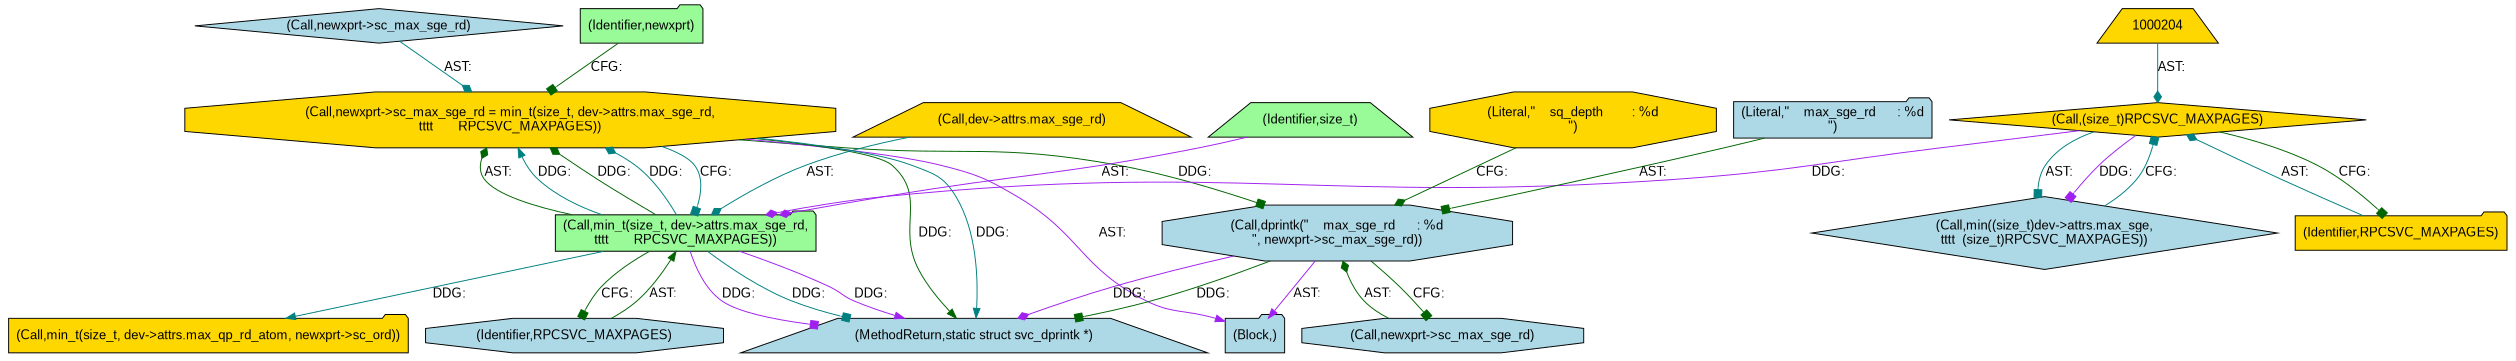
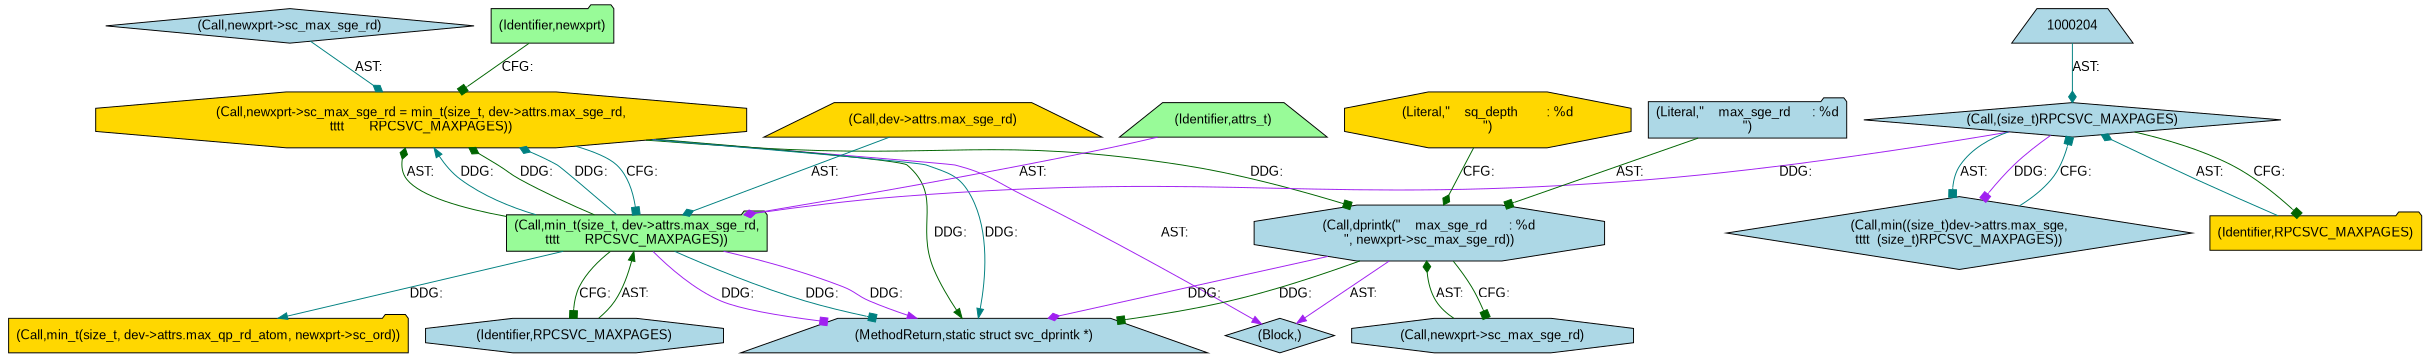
node "1000204": fillcolor gold -> lightblue
node "(Identifier,size_t)": label "(Identifier,size_t)" -> "(Identifier,attrs_t)"
node "(Call,(size_t)RPCSVC_MAXPAGES)": fillcolor gold -> lightblue
node "(Block,)": shape folder -> diamond
